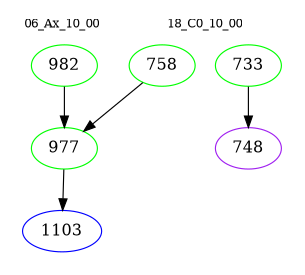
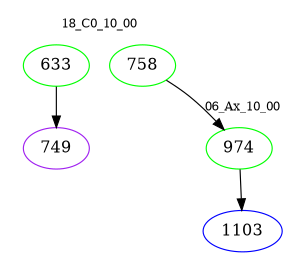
node "982": removed
node "733": label "733" -> "633"
node "977": label "977" -> "974"
node "748": label "748" -> "749"
